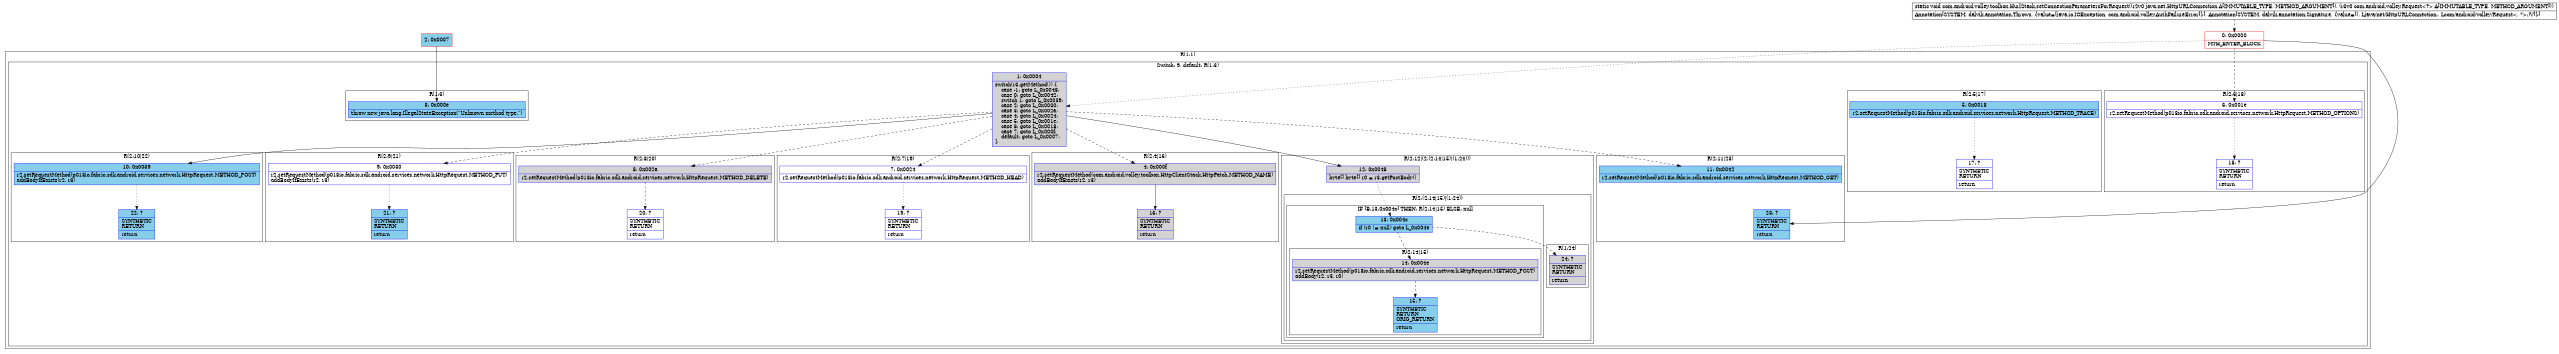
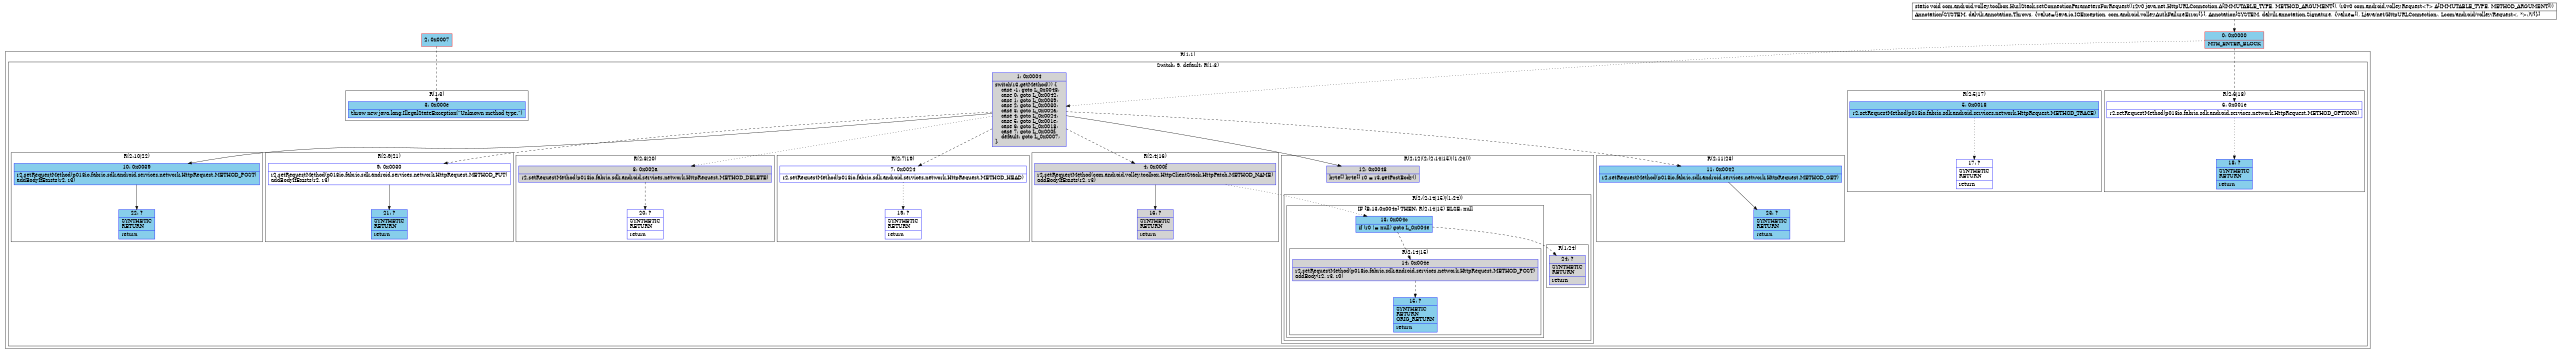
node "0: 0x0000": fillcolor white -> skyblue
edge "2: 0x0007" -> "3: 0x000e": style solid -> dashed
node "1: 0x0004": text "switch 1: goto L_0x0039;" -> "case 1: goto L_0x0039;"
edge "1: 0x0004" -> "8: 0x002a": style dashed -> dotted
node "18: ?": fillcolor white -> skyblue
edge "10: 0x0039" -> "22: ?": style dotted -> solid
edge "9: 0x0030" -> "21: ?": style dotted -> solid
edge "12: 0x0048" -> "13: 0x004c": now "4: 0x000f" -> "13: 0x004c"
edge "0: 0x0000" -> "23: ?": now "11: 0x0042" -> "23: ?"
